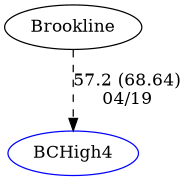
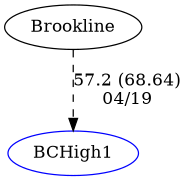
node "BCHigh4": label "BCHigh4" -> "BCHigh1"
